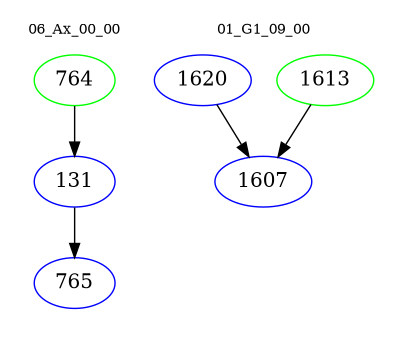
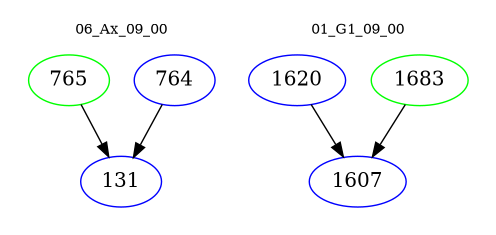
cluster "06_Ax_00_00": label "06_Ax_00_00" -> "06_Ax_09_00"
node "764": color green -> blue
node "1613": label "1613" -> "1683"
edge "131" -> "765": reversed
node "765": color blue -> green
